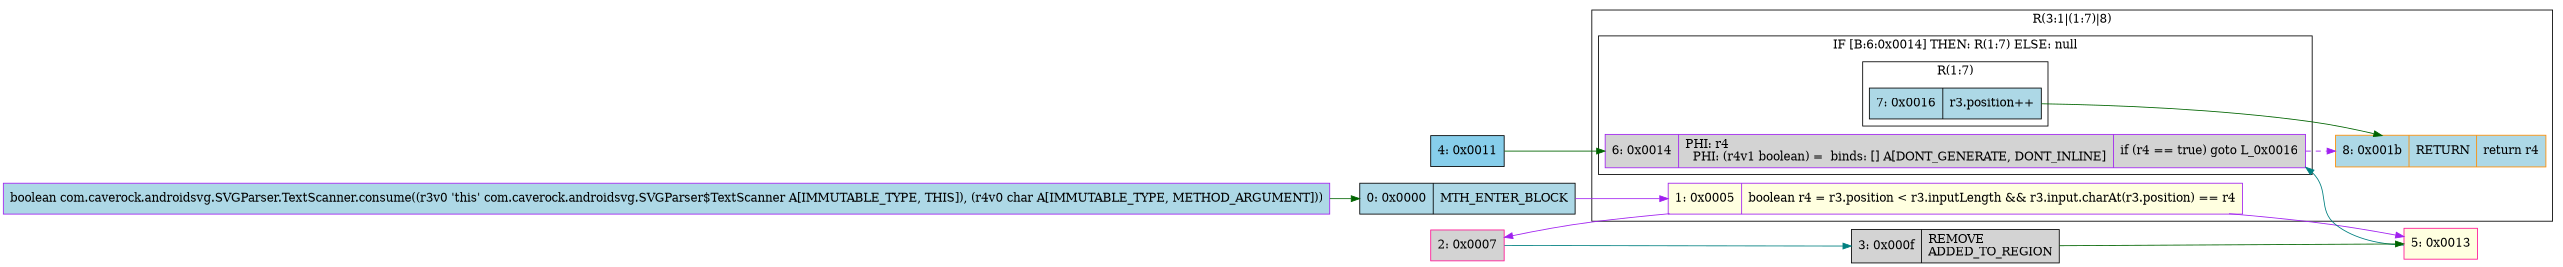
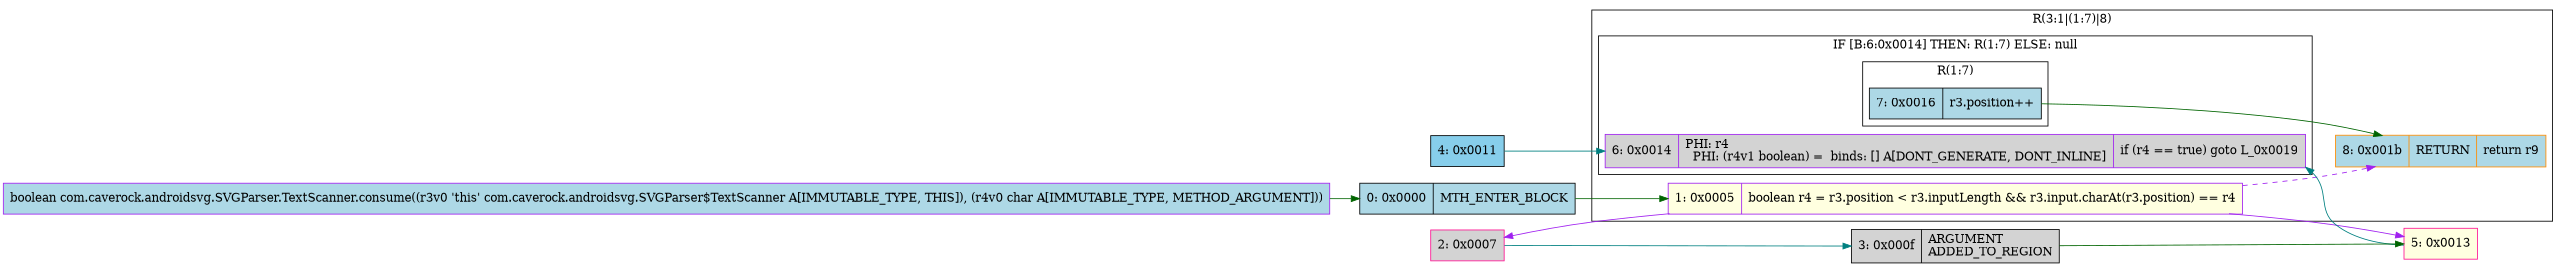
edge "4: 0x0011" -> "6: 0x0014": color darkgreen -> teal
node "6: 0x0014": text "if (r4 == true) goto L_0x0016" -> "if (r4 == true) goto L_0x0019"
edge "6: 0x0014" -> "8: 0x001b": now "1: 0x0005" -> "8: 0x001b"
node "8: 0x001b": text "return r4" -> "return r9"
edge "0: 0x0000" -> "1: 0x0005": color purple -> darkgreen
node "3: 0x000f": text "REMOVE" -> "ARGUMENT"
